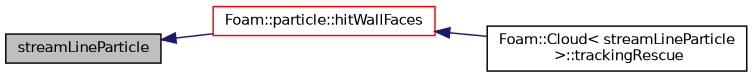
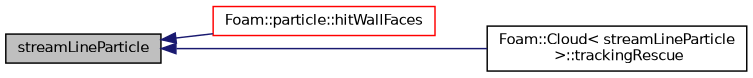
edge "Foam::Cloud< streamLineParticle >::trackingRescue" -> "Foam::particle::hitWallFaces": now "Foam::Cloud< streamLineParticle >::trackingRescue" -> "streamLineParticle"
